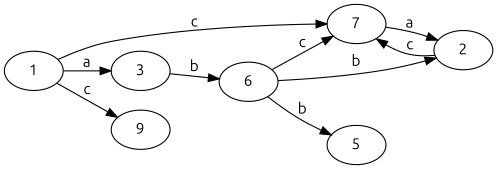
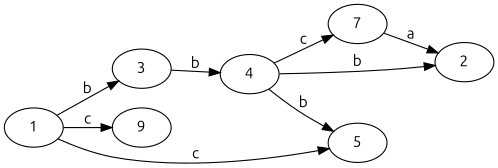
edge "1" -> "7": now "1" -> "5"
edge "2" -> "7": removed, label "c"
edge "1" -> "3": label "a" -> "b"
node "6": label "6" -> "4"
